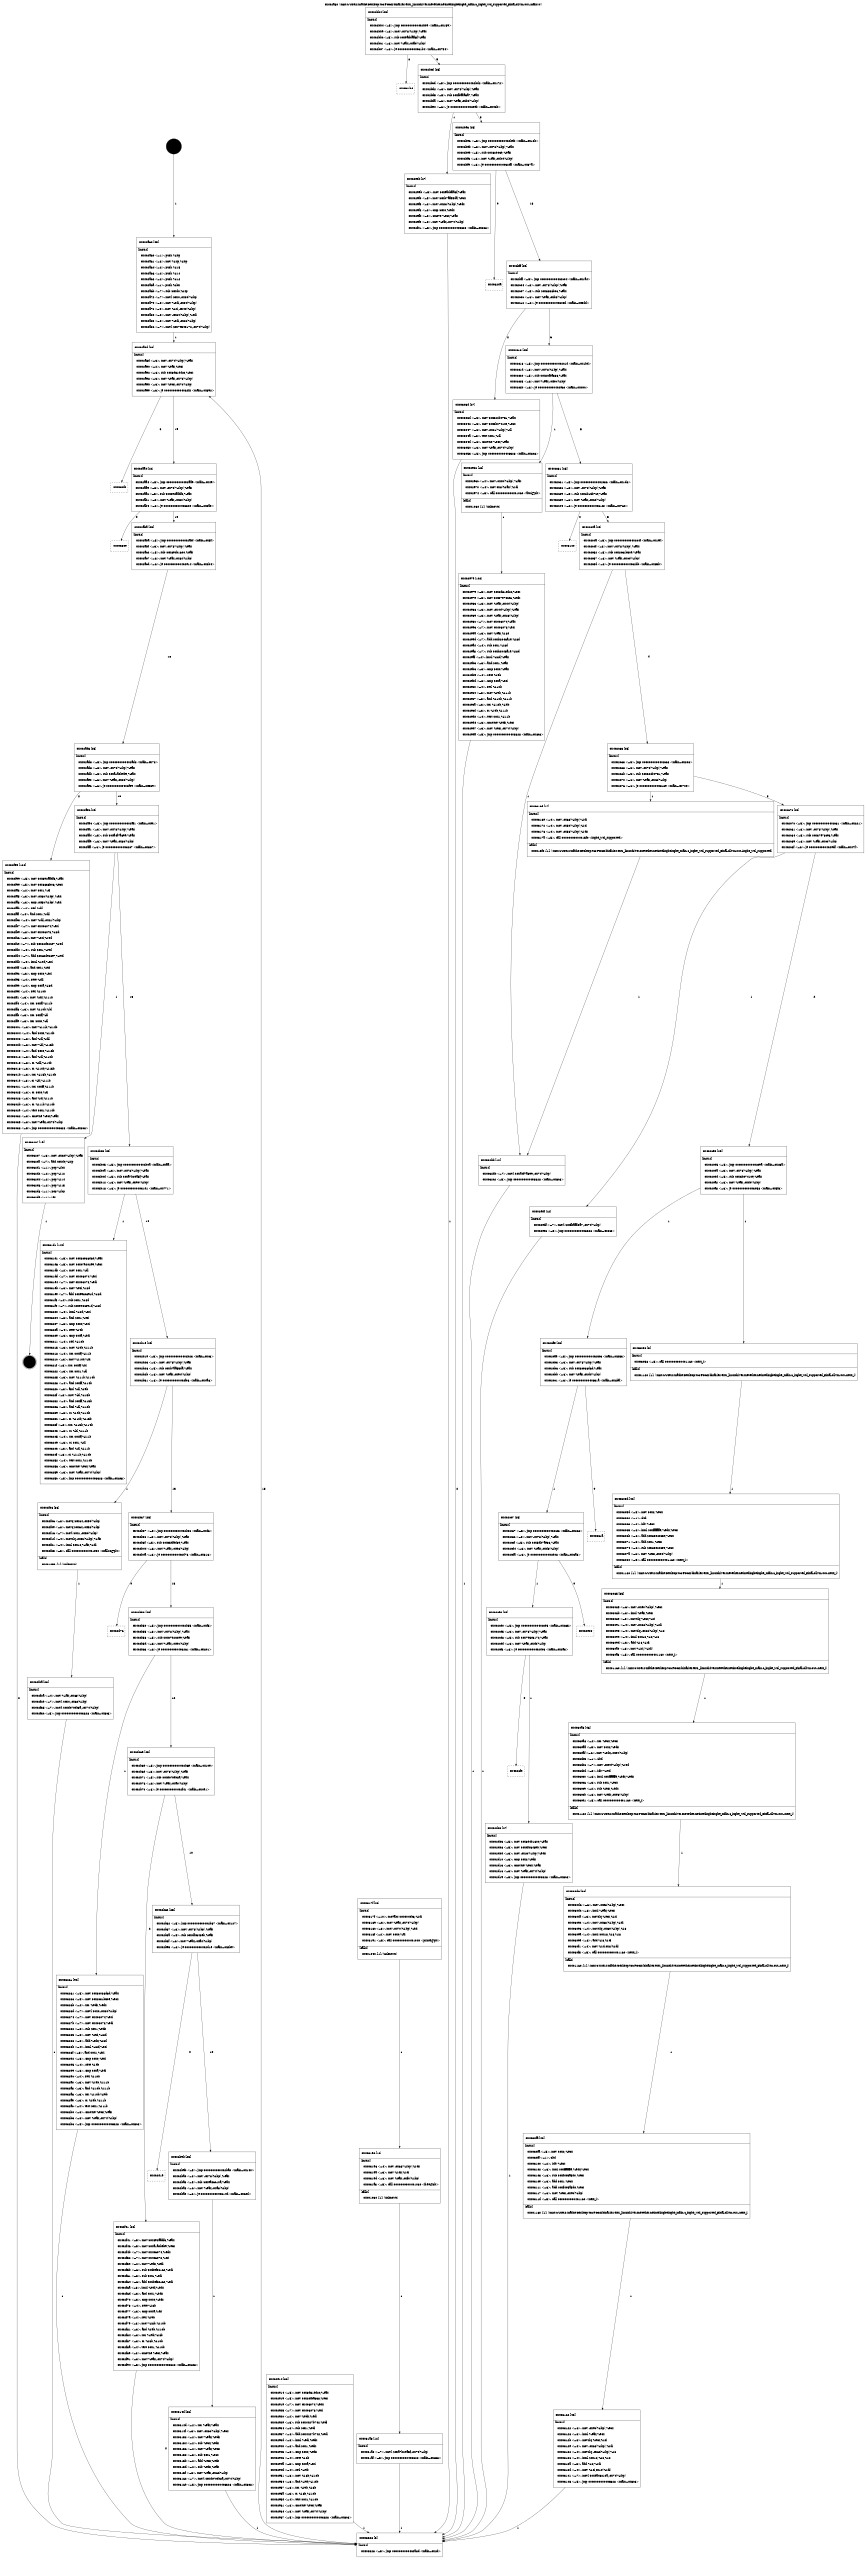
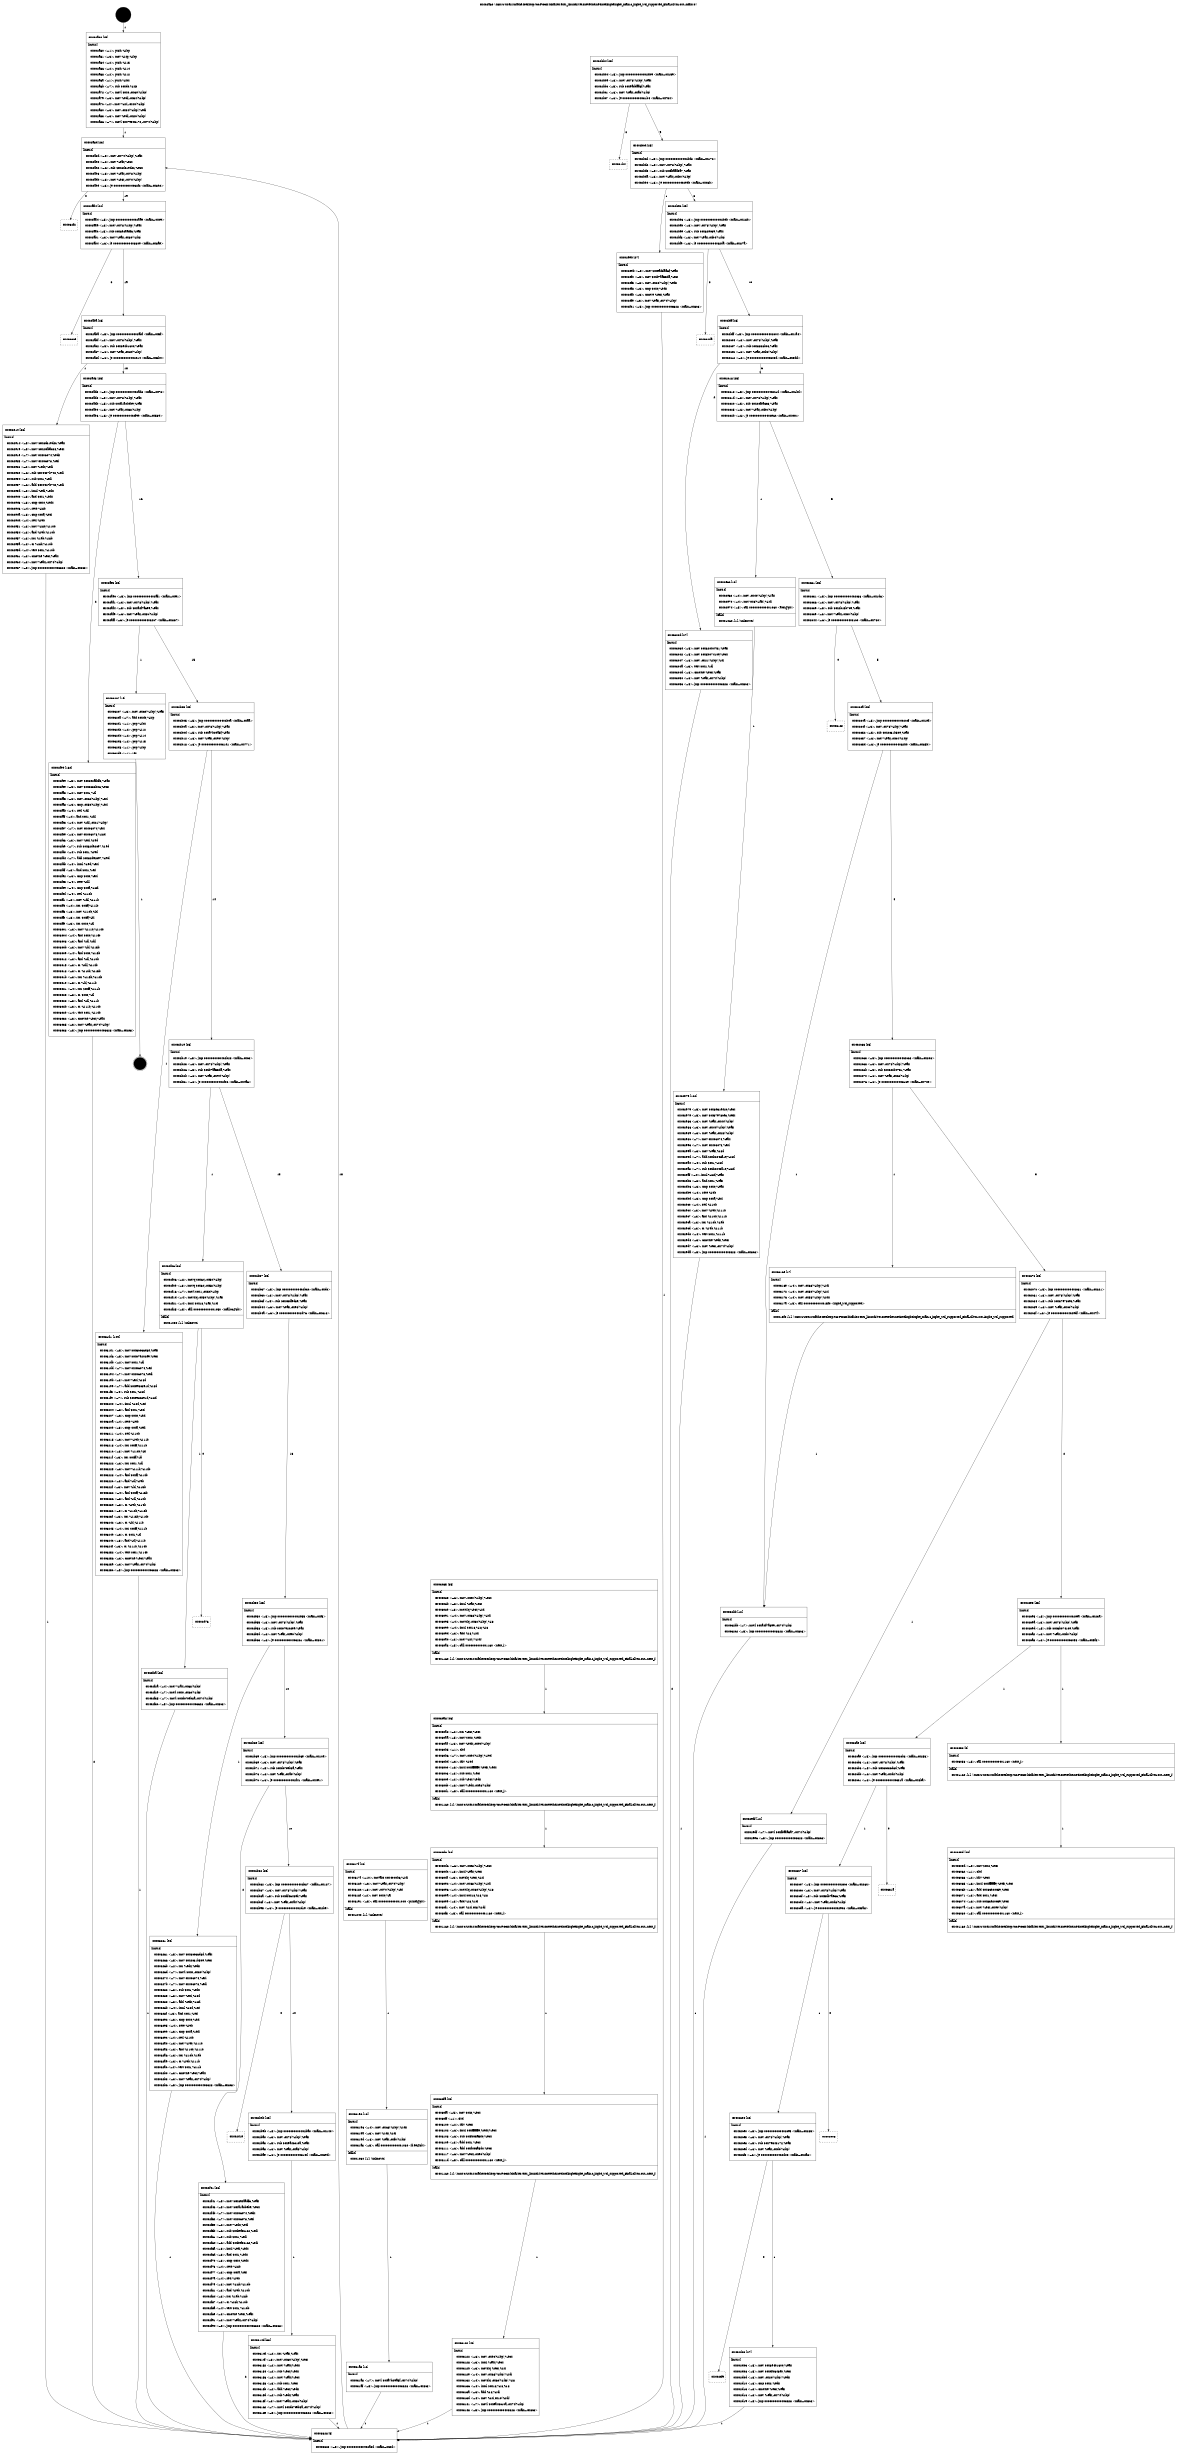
edge "0x402aba [25]" -> "0x402e14 [88]": added, label "1"
edge "0x40305d [40]" -> "0x403085 [35]": removed, label "1"
edge "0x402b37 [25]" -> "0x402d76": now "0x402f06 [36]" -> "0x402d76"
edge "0x4031d1 [144]" -> "0x403328 [5]": added, label "1"
